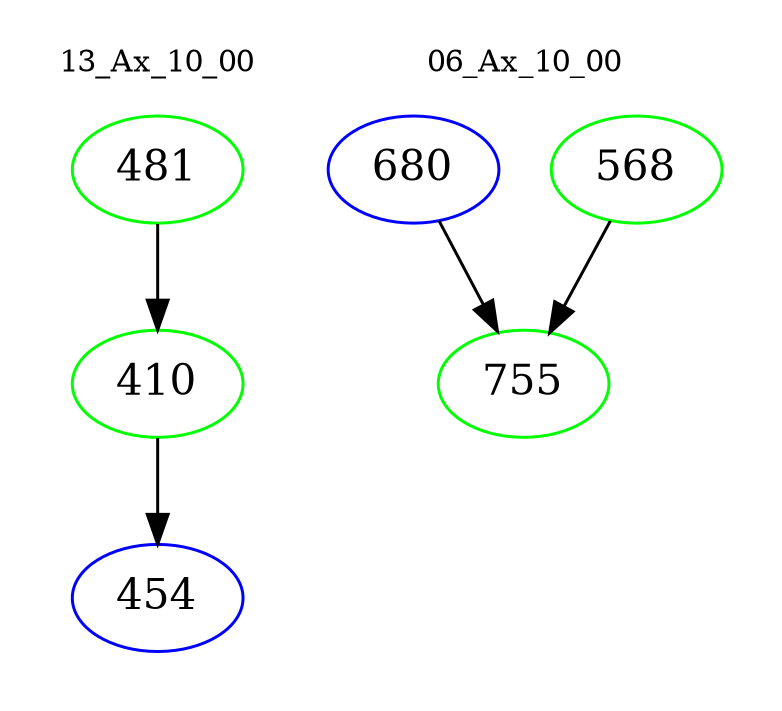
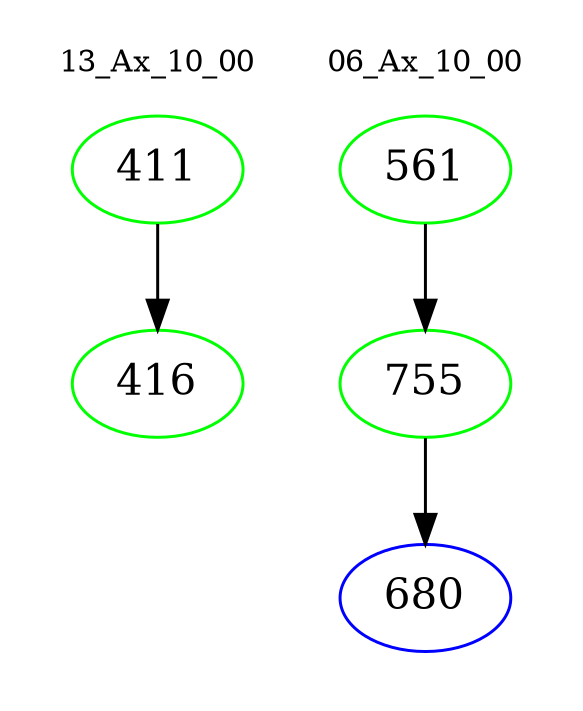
node "481": label "481" -> "411"
node "568": label "568" -> "561"
edge "680" -> "755": reversed
node "410": label "410" -> "416"
node "454": removed
